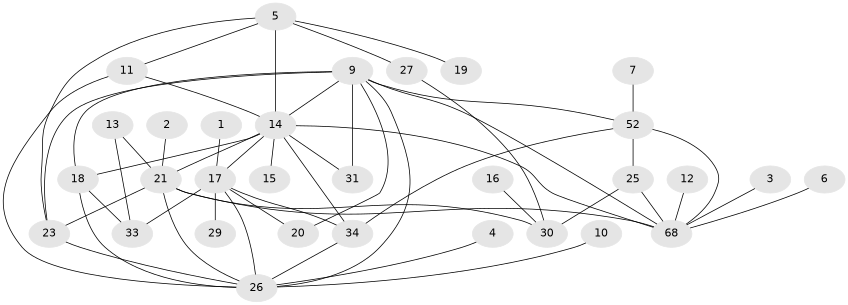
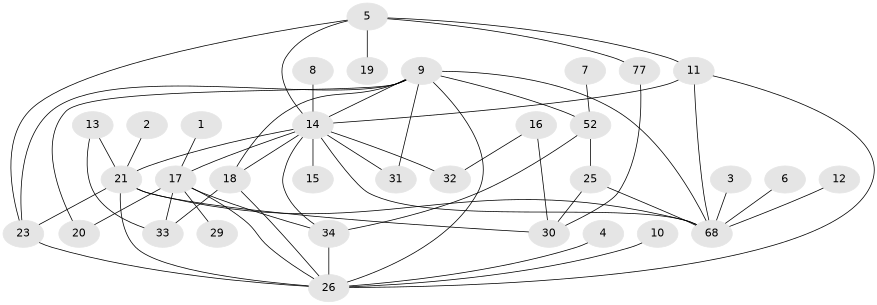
node "8": added
node "27": label "27" -> "77"
edge "52" -- "68": now "11" -- "68"
node "32": added
